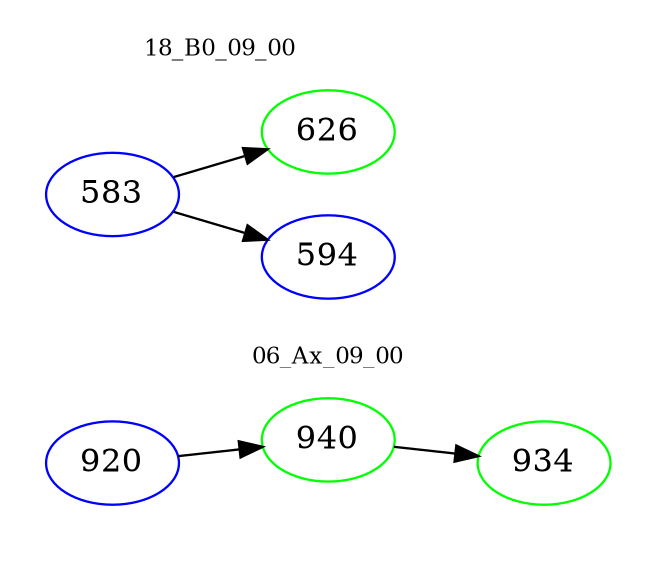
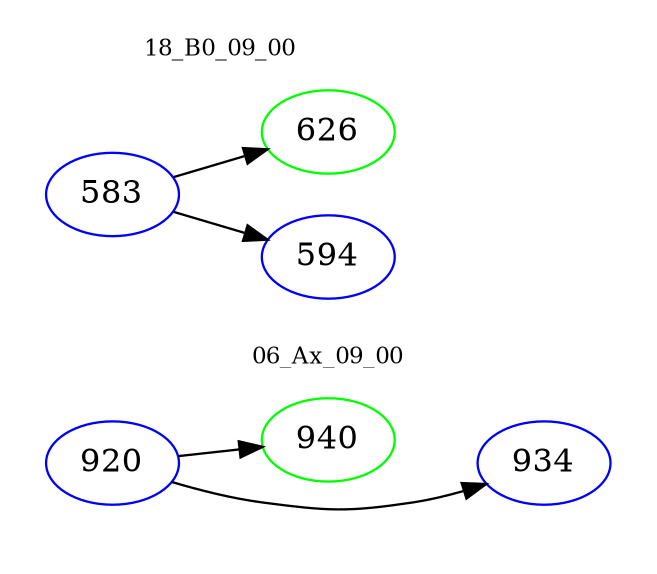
edge "940" -> "934": now "920" -> "934"
node "934": color green -> blue
